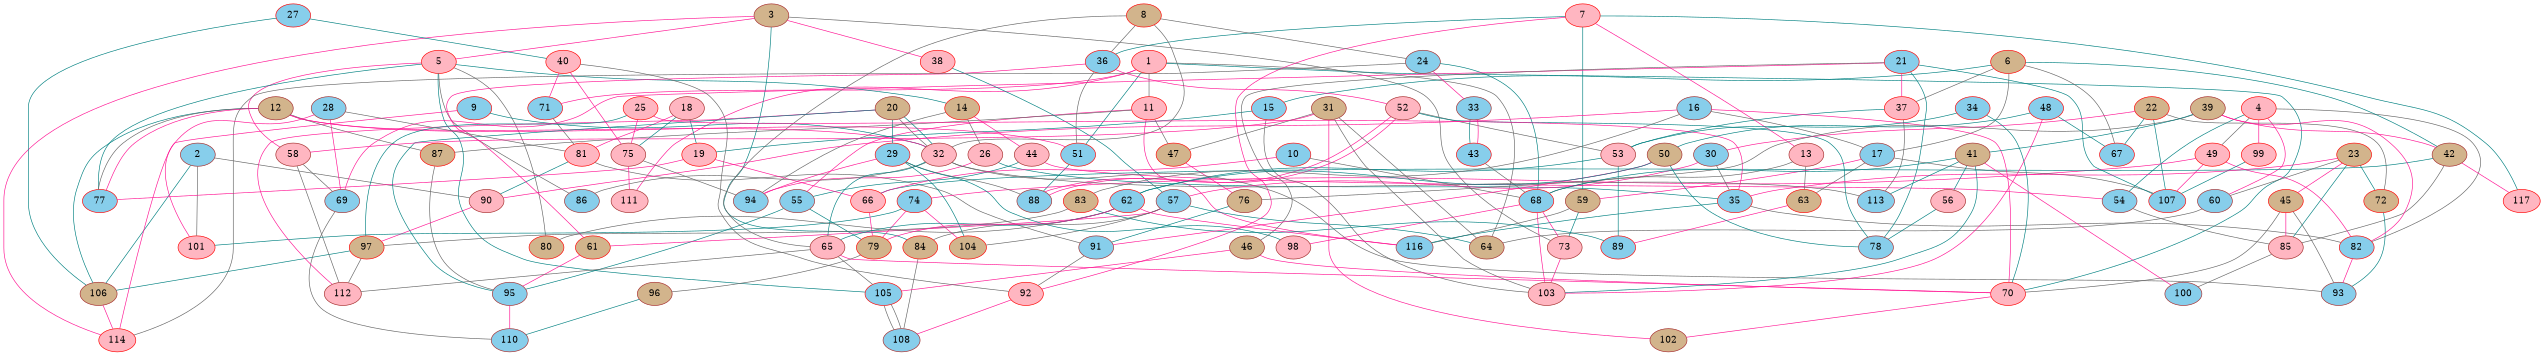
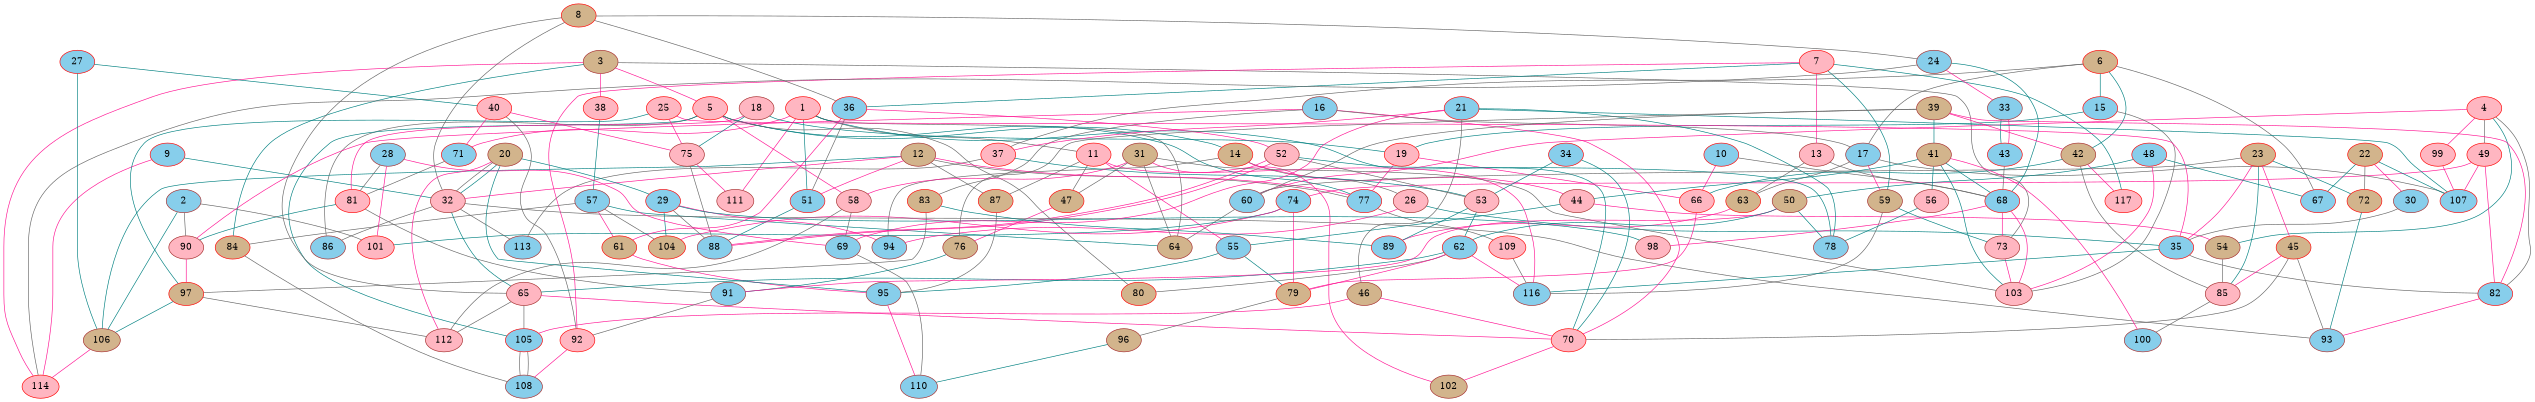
edge "39" -- "60": added
edge "41" -- "113": now "41" -- "44"
edge "99" -- "107": color teal -> deeppink
edge "75" -- "94": now "75" -- "88"
edge "30" -- "57": removed
node "54": fillcolor skyblue -> tan
node "109": added
